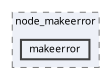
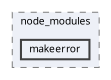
cluster "node_makeerror": label "node_makeerror" -> "node_modules"
